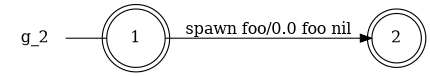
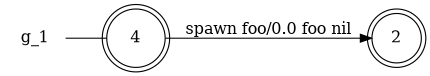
node "g_2": label "g_2" -> "g_1"
node "1": label "1" -> "4"
